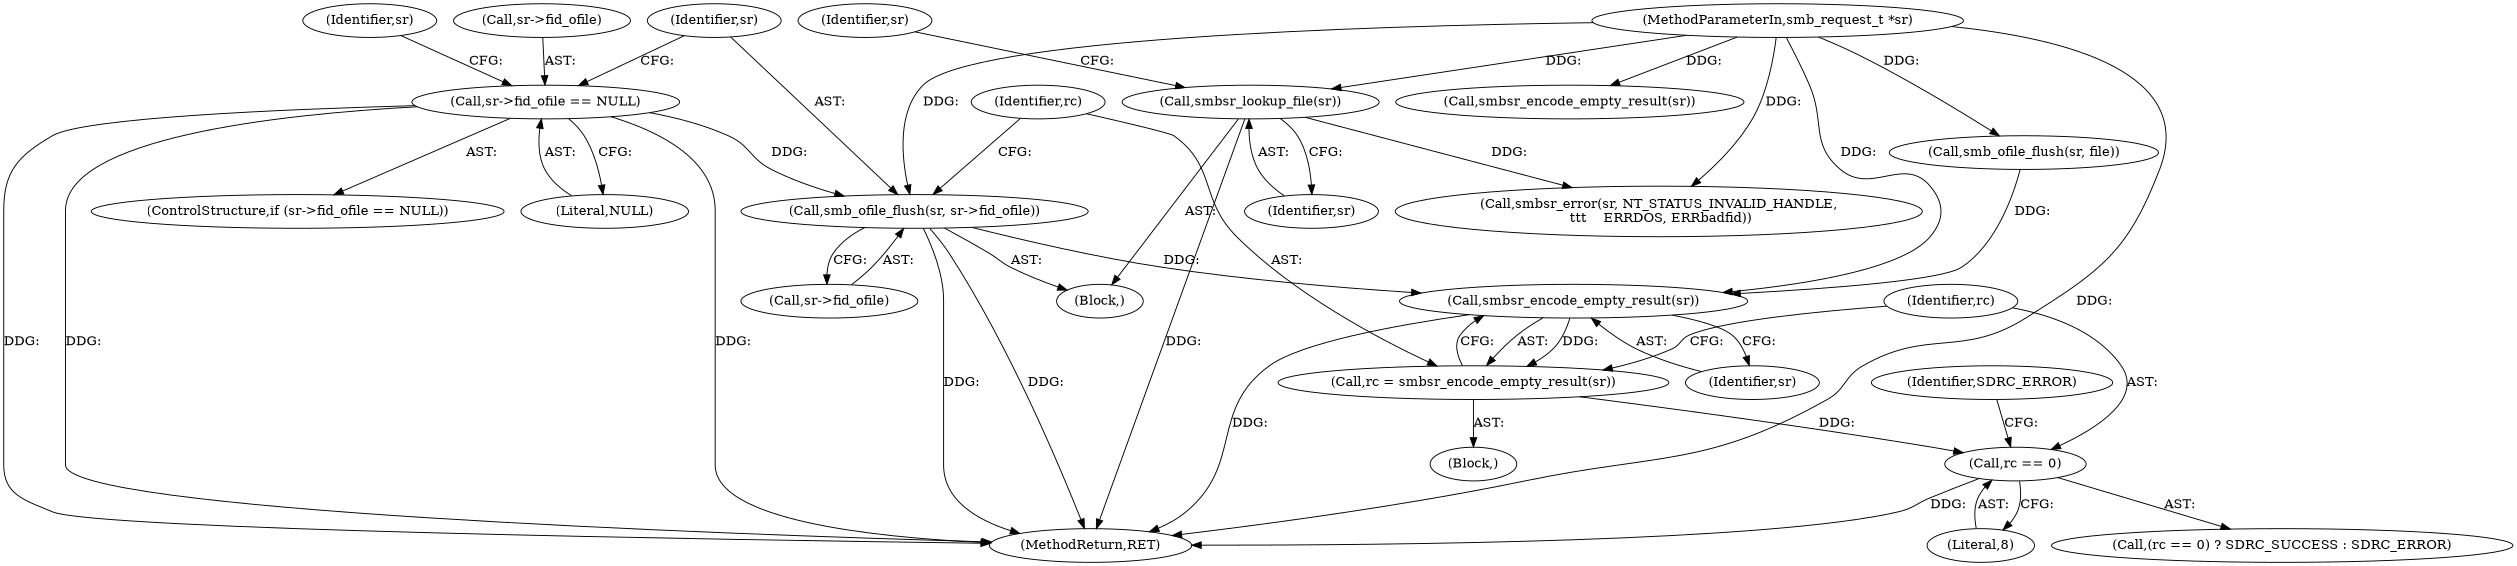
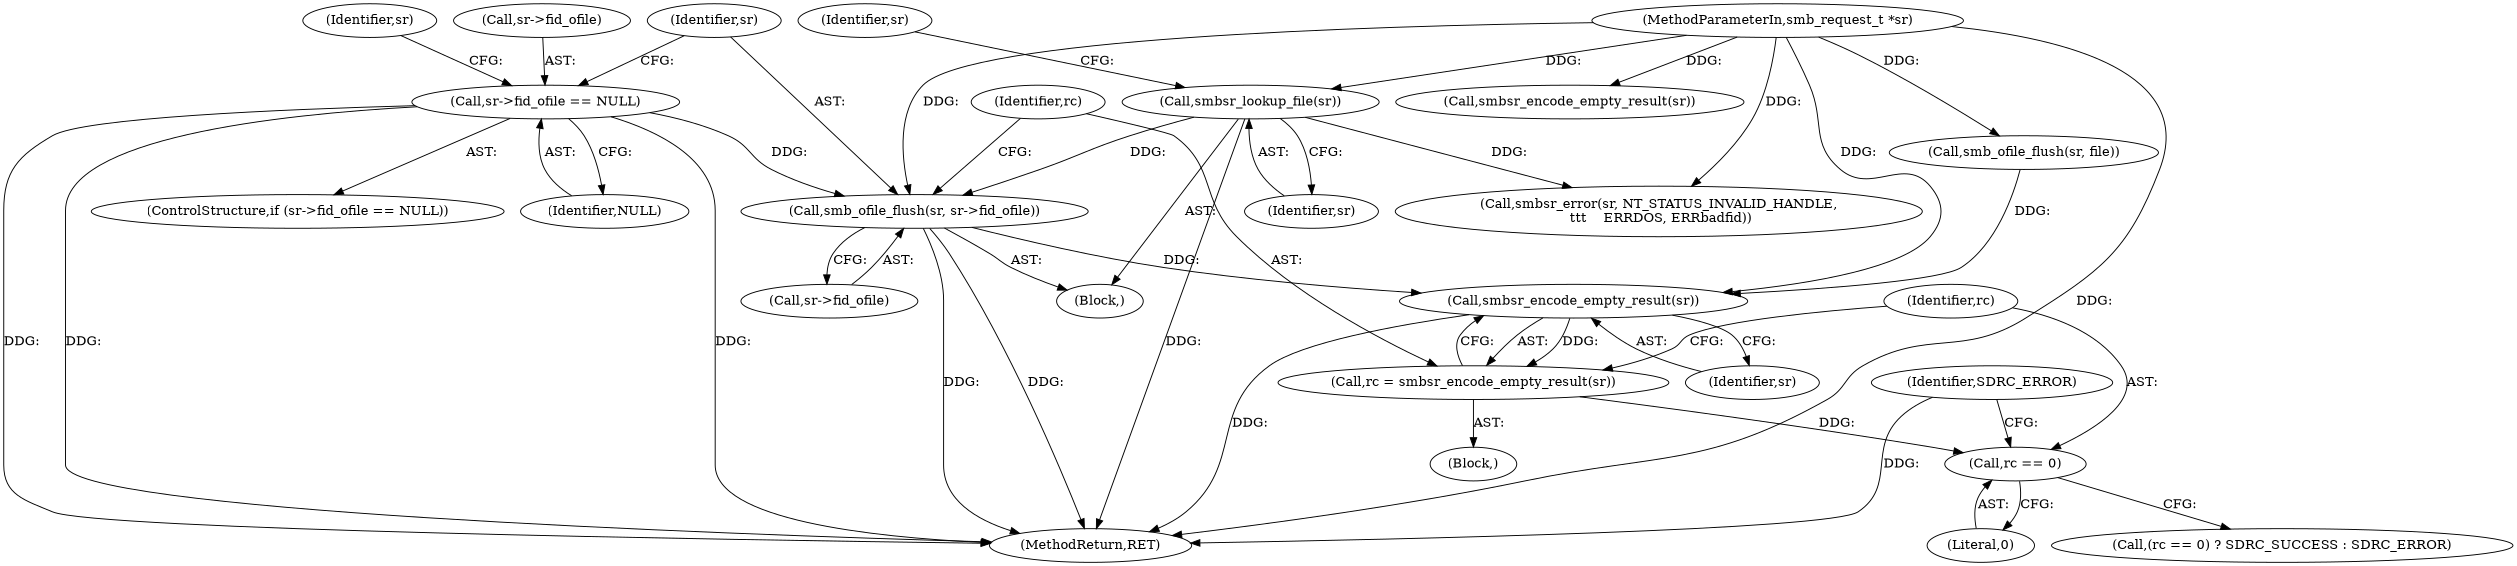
edge "(Call,smbsr_lookup_file(sr))" -> "(Call,smb_ofile_flush(sr, sr->fid_ofile))": added, label "DDG:"
node "(Literal,NULL)": label "(Literal,NULL)" -> "(Identifier,NULL)"
edge "(Call,rc == 0)" -> "(Call,(rc == 0) ? SDRC_SUCCESS : SDRC_ERROR)": label "AST: " -> "CFG: "
edge "(Call,rc == 0)" -> "(MethodReturn,RET)": now "(Identifier,SDRC_ERROR)" -> "(MethodReturn,RET)"
node "(Literal,8)": label "(Literal,8)" -> "(Literal,0)"
